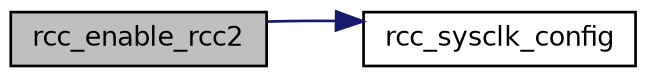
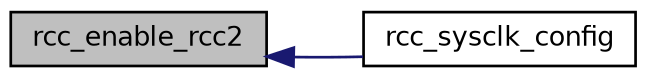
edge "rcc_enable_rcc2" -> "rcc_sysclk_config": reversed
